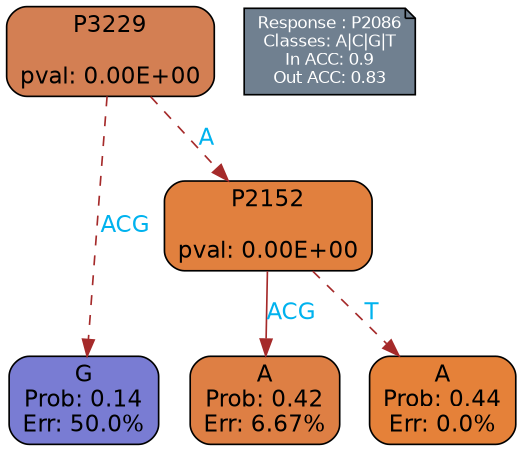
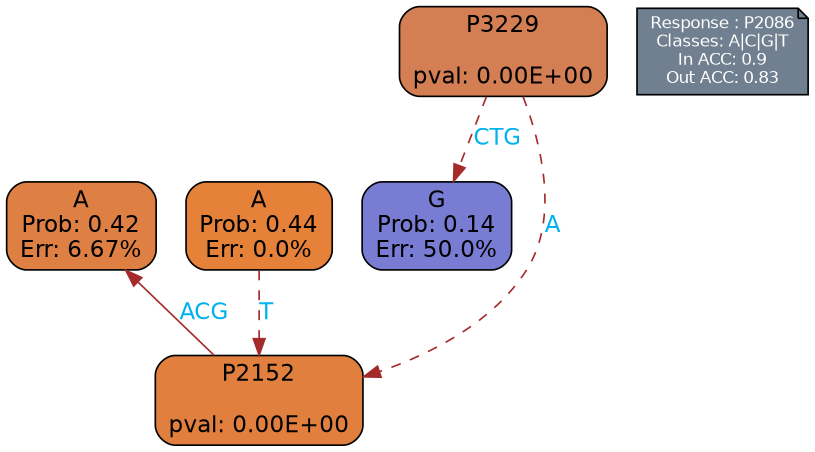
edge "P3229 pval: 0.00E+00" -> "G Prob: 0.14 Err: 50.0%": label "ACG" -> "CTG"
edge "P2152 pval: 0.00E+00" -> "A Prob: 0.44 Err: 0.0%": reversed
